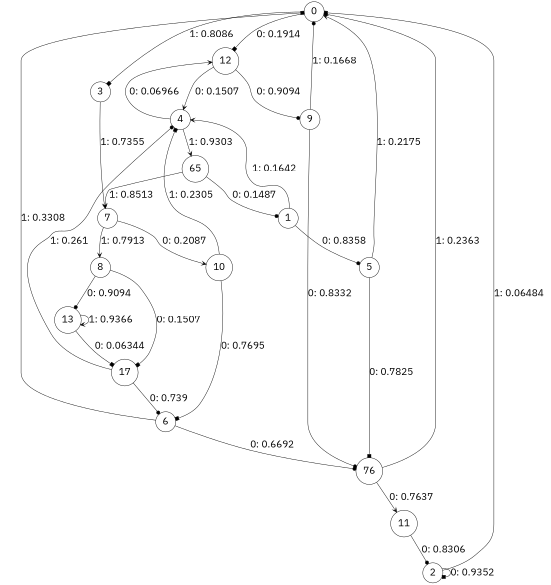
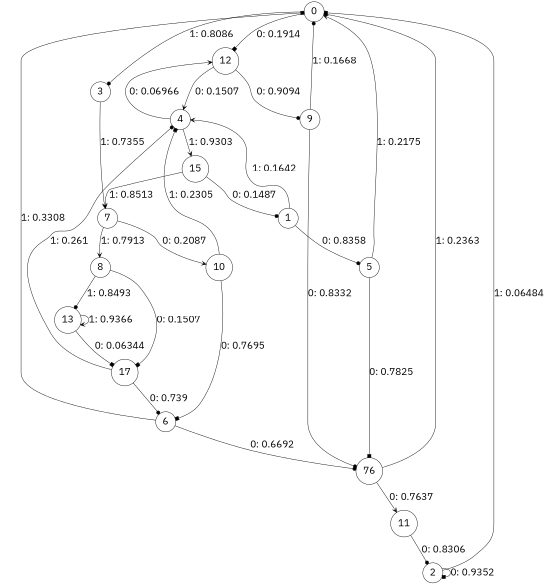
edge "0" -> "3": arrowhead box -> dot
node "65": label "65" -> "15"
edge "8" -> "13": label "0: 0.9094   " -> "1: 0.8493   "
